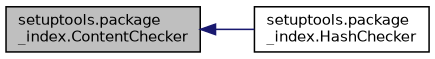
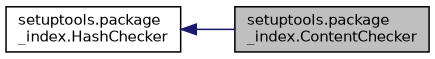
edge "setuptools.package _index.HashChecker" -> "setuptools.package _index.ContentChecker": reversed
